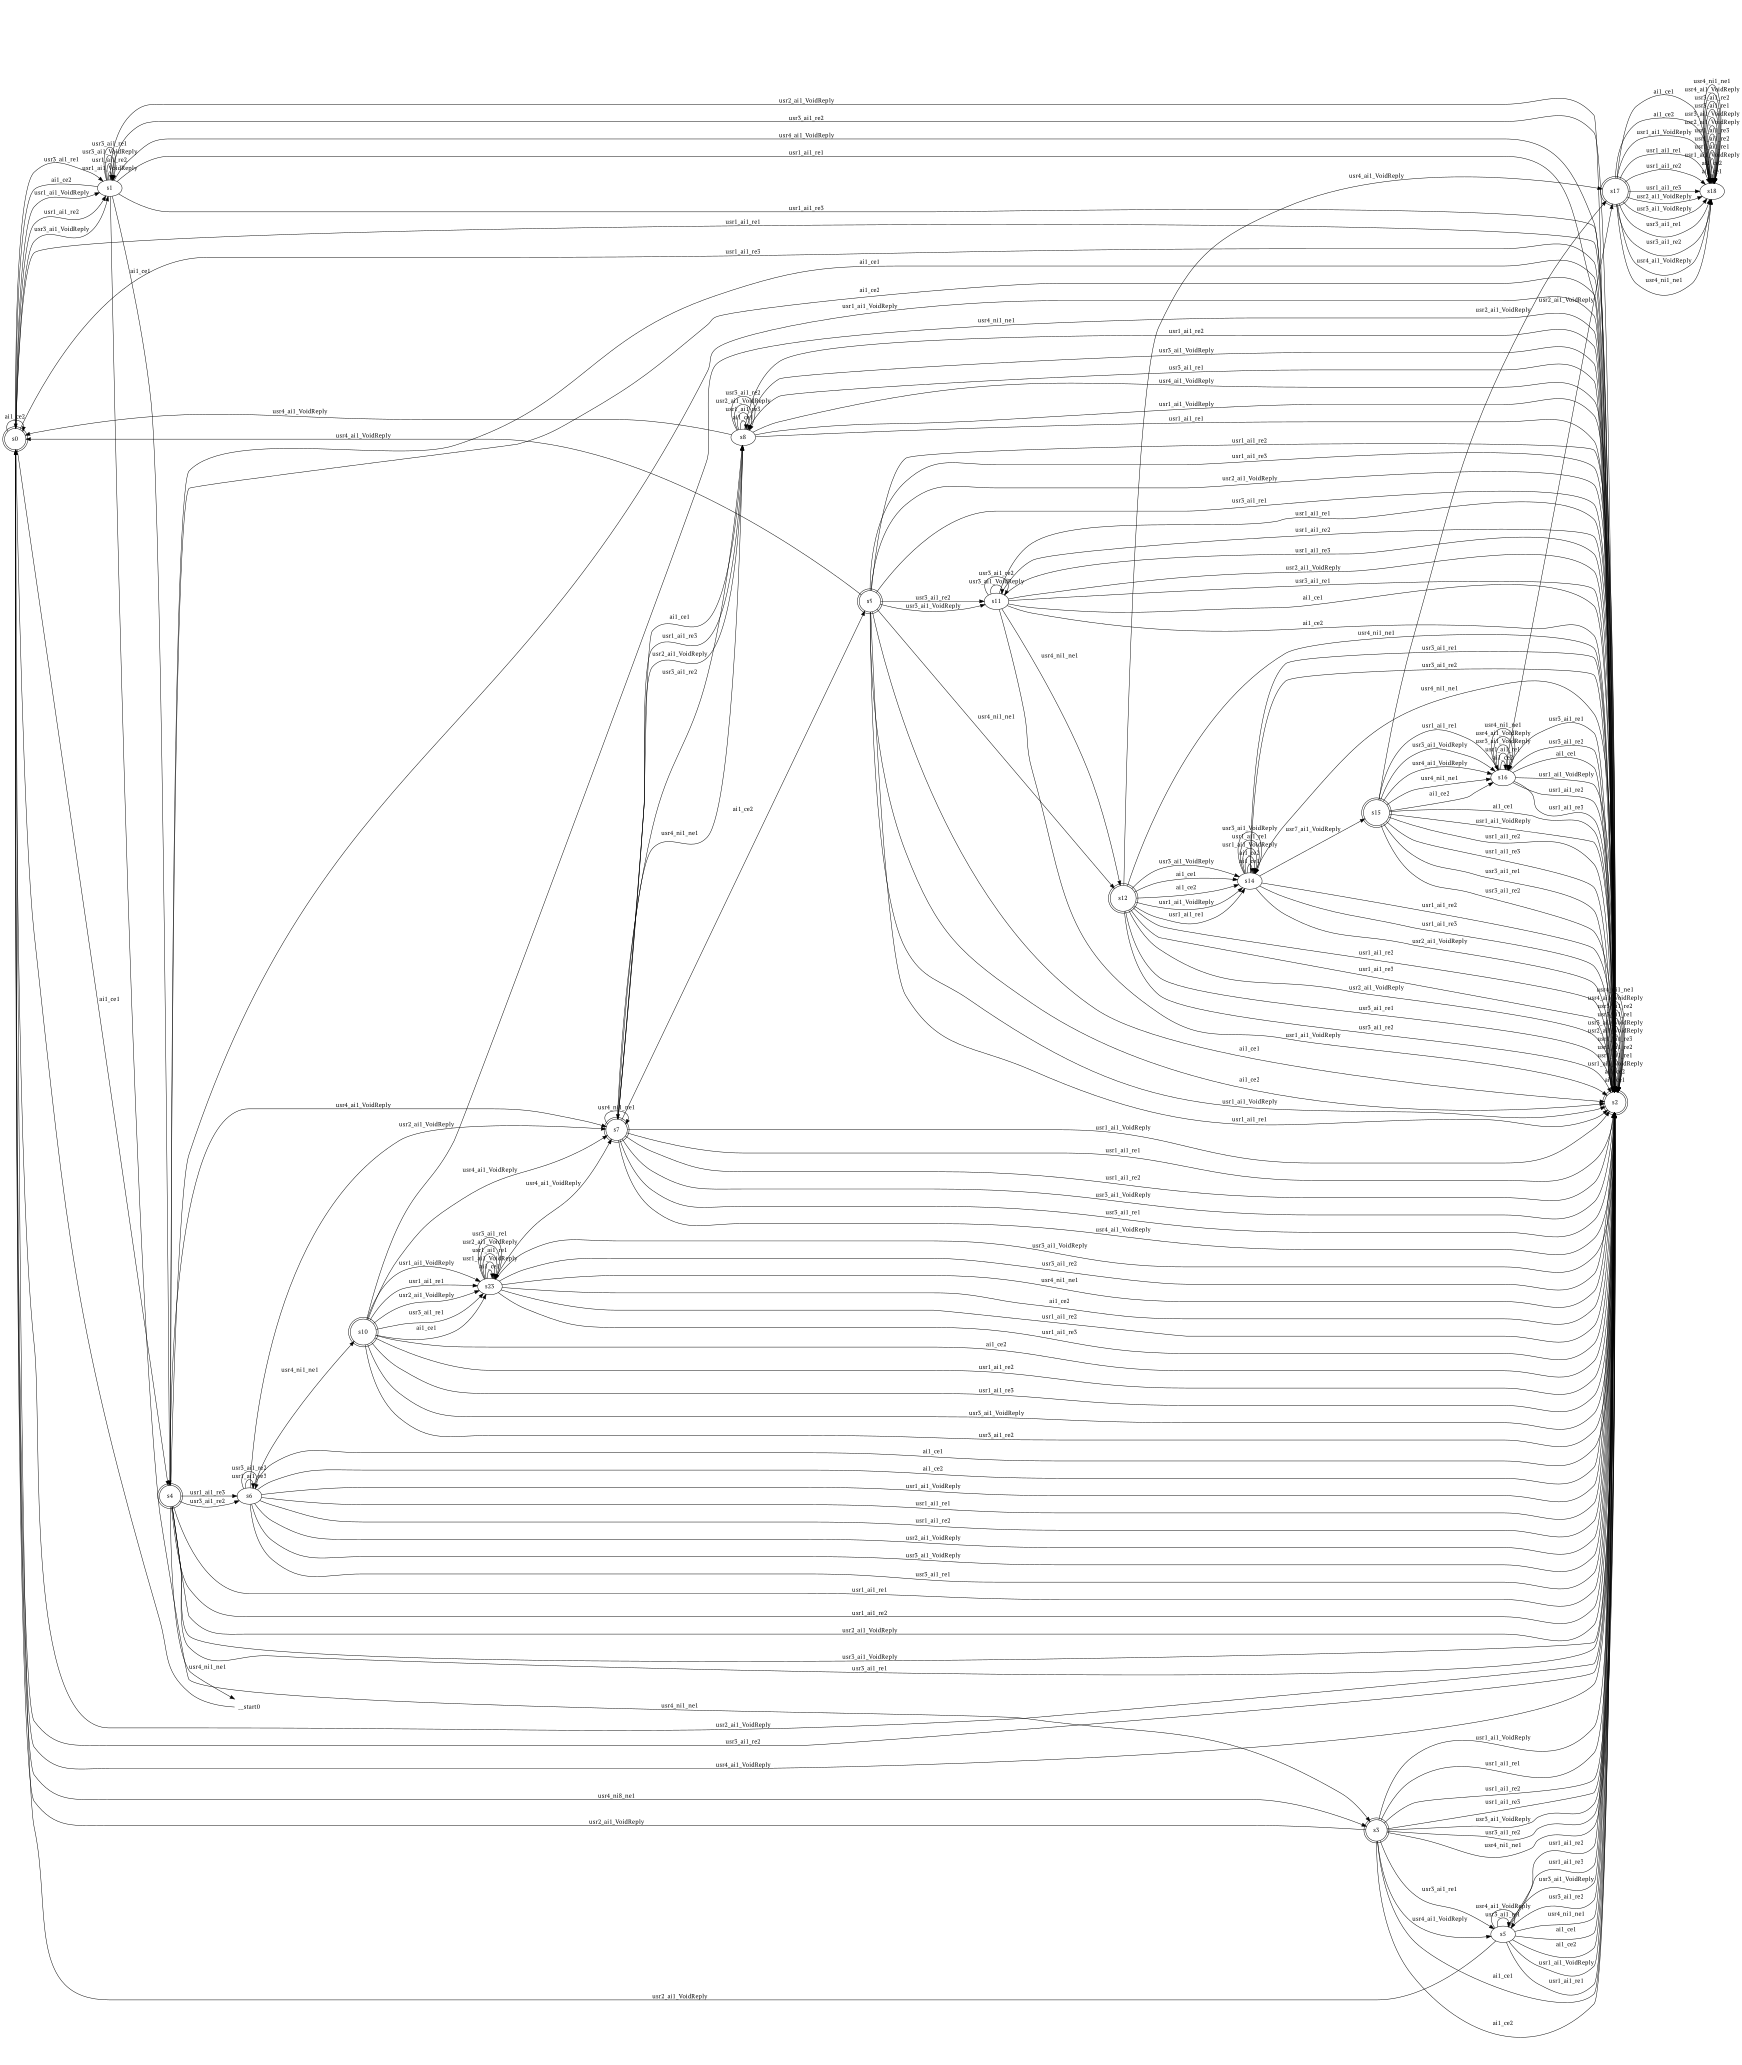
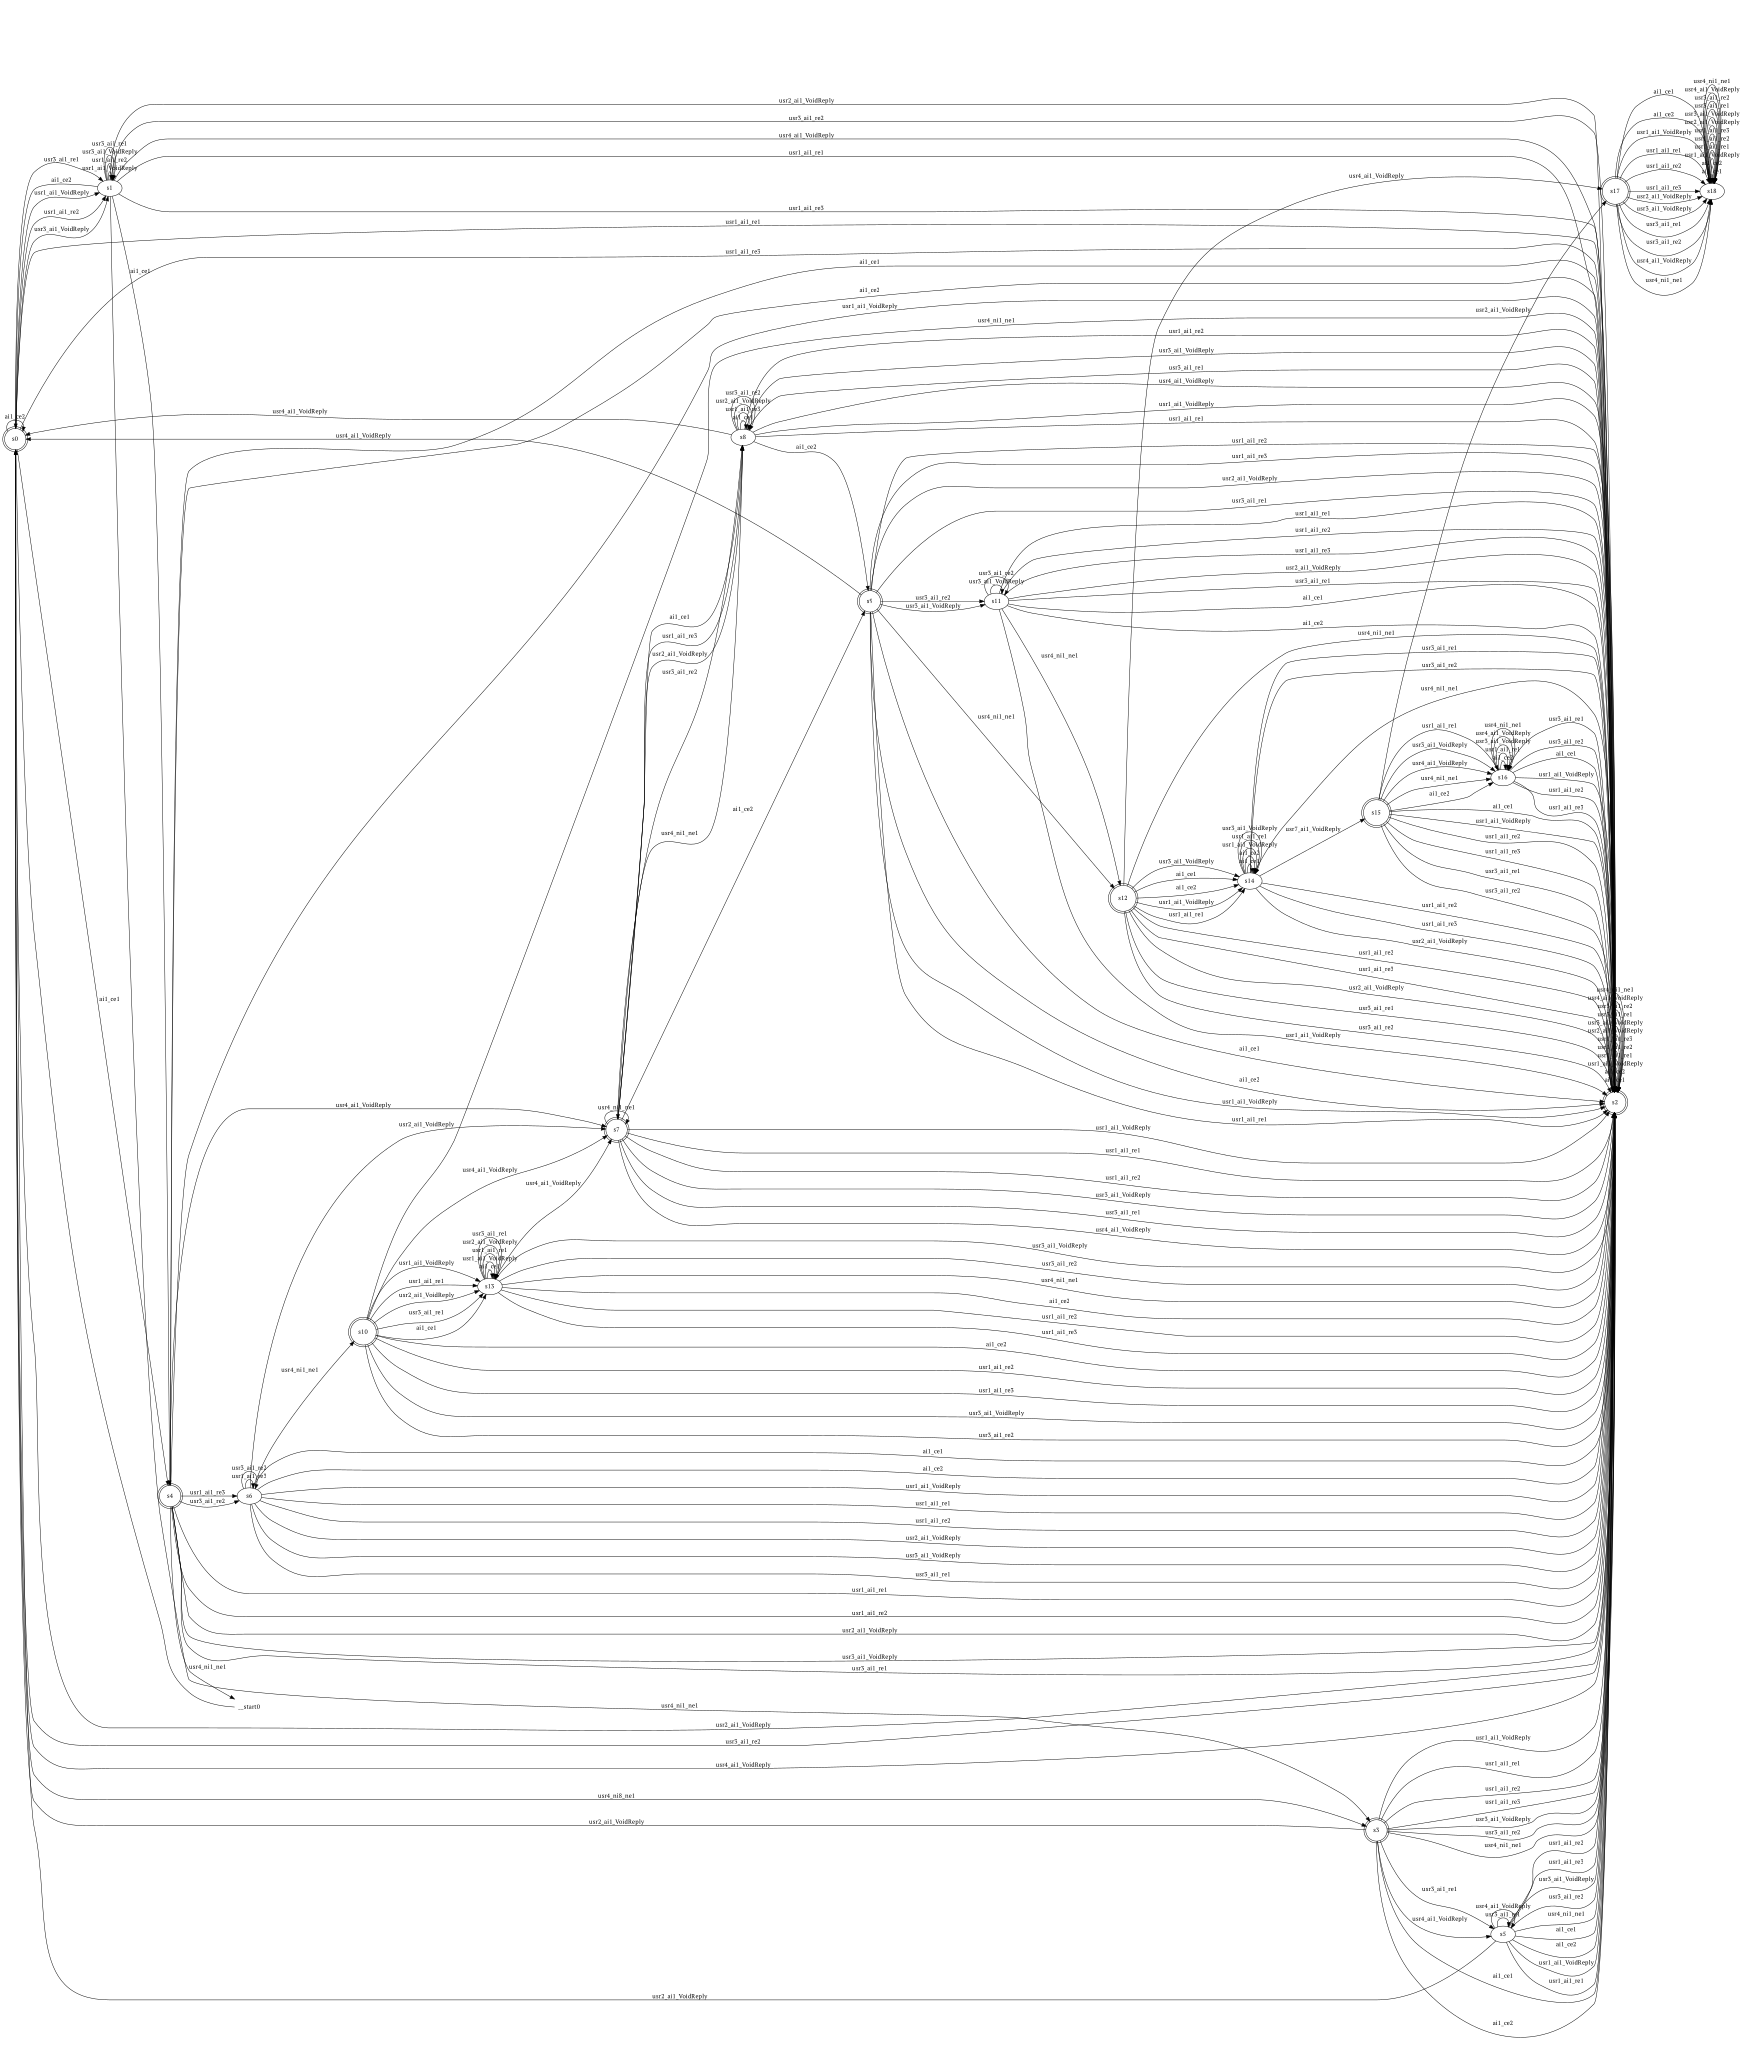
edge "s8" -> "s9": added, label "ai1_ce2"
edge "s16" -> "s17": removed, label "usr2_ai1_VoidReply"
node "s23": label "s23" -> "s13"
